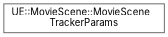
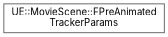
node "UE::MovieScene::MovieScene TrackerParams": label "UE::MovieScene::MovieScene TrackerParams" -> "UE::MovieScene::FPreAnimated TrackerParams"
